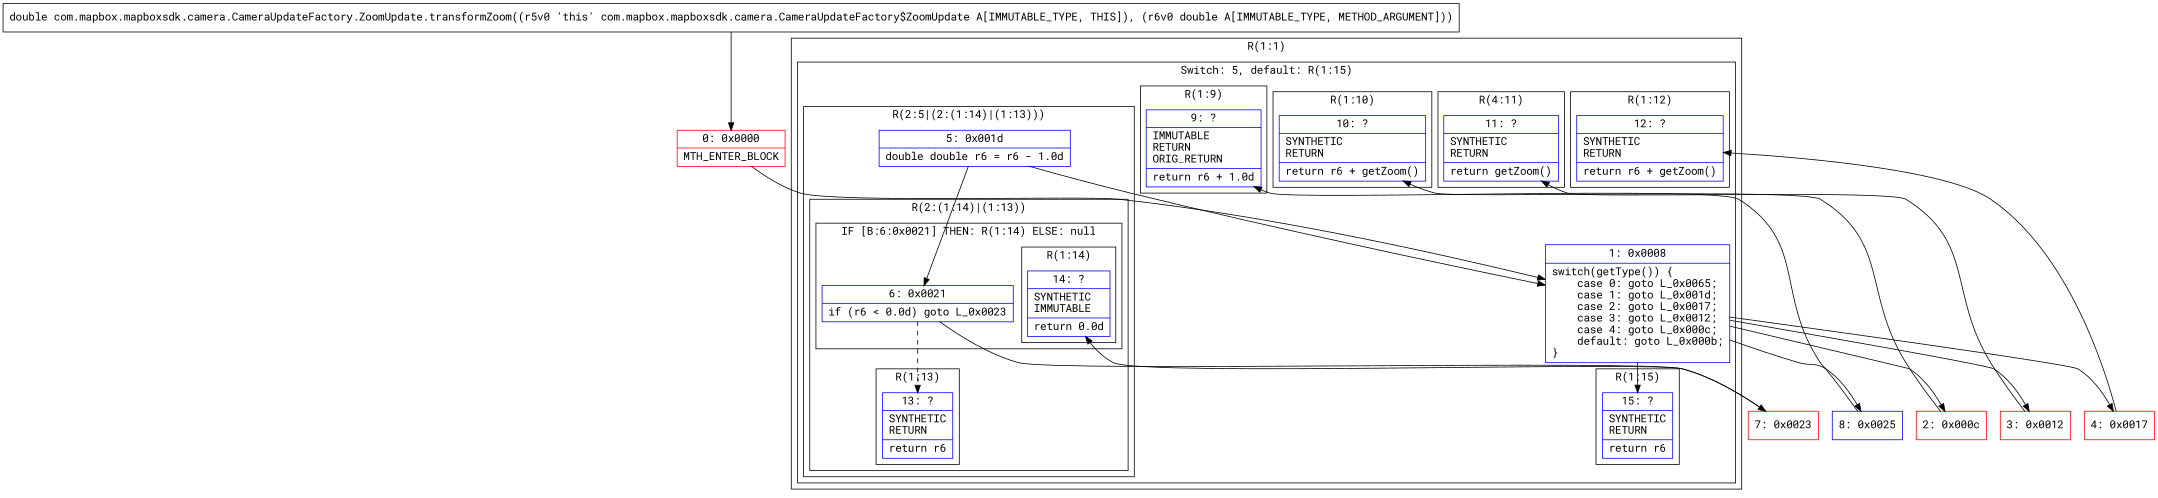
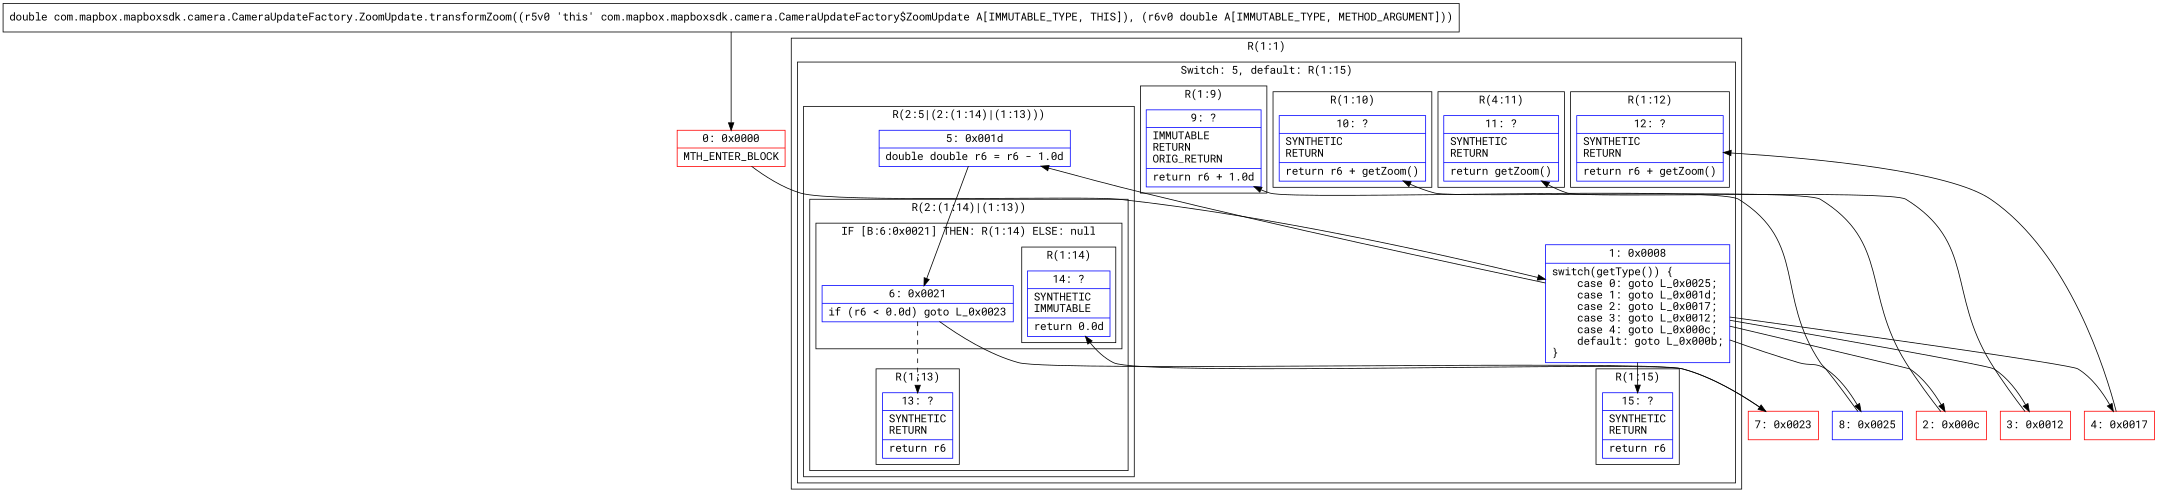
edge "5: 0x001d" -> "1: 0x0008": reversed
node "1: 0x0008": text "case 0: goto L_0x0065;" -> "case 0: goto L_0x0025;"
